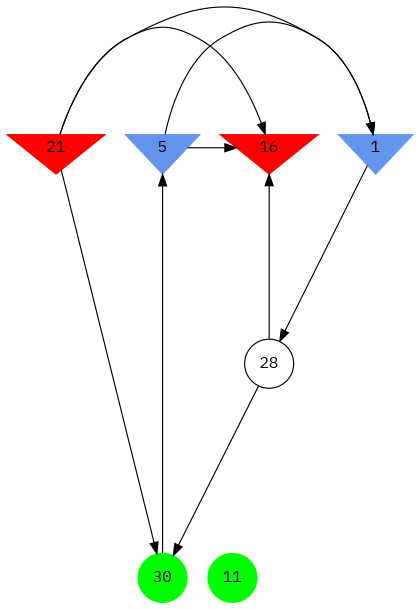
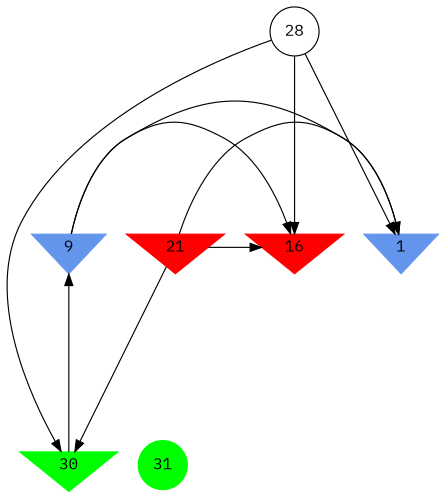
node "5": label "5" -> "9"
edge "1" -> "28": reversed
node "30": shape circle -> invtriangle
node "11": label "11" -> "31"
